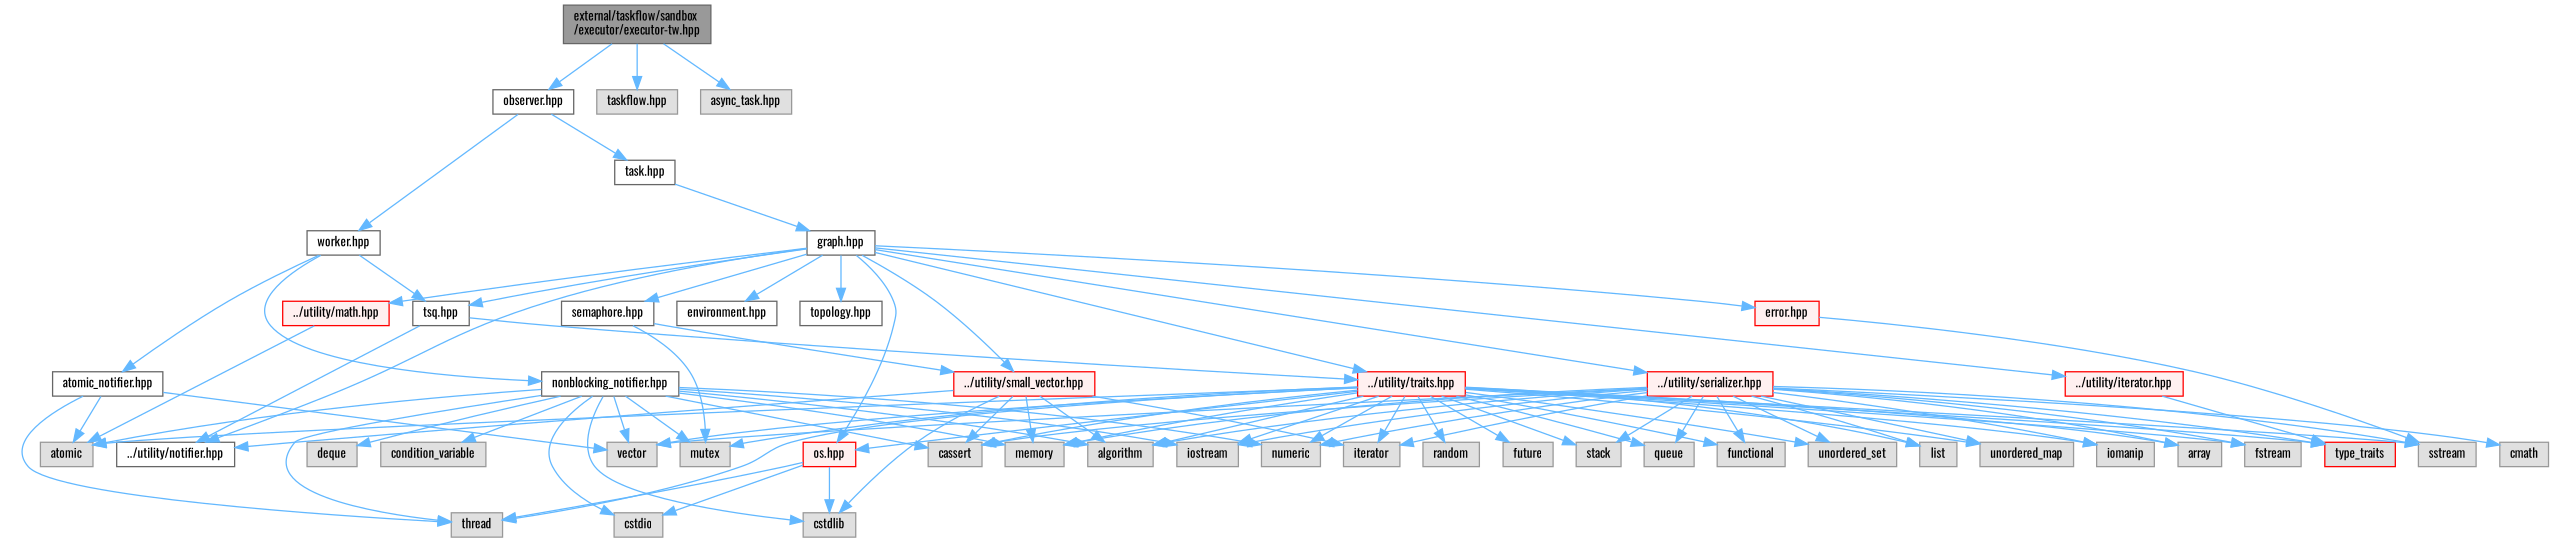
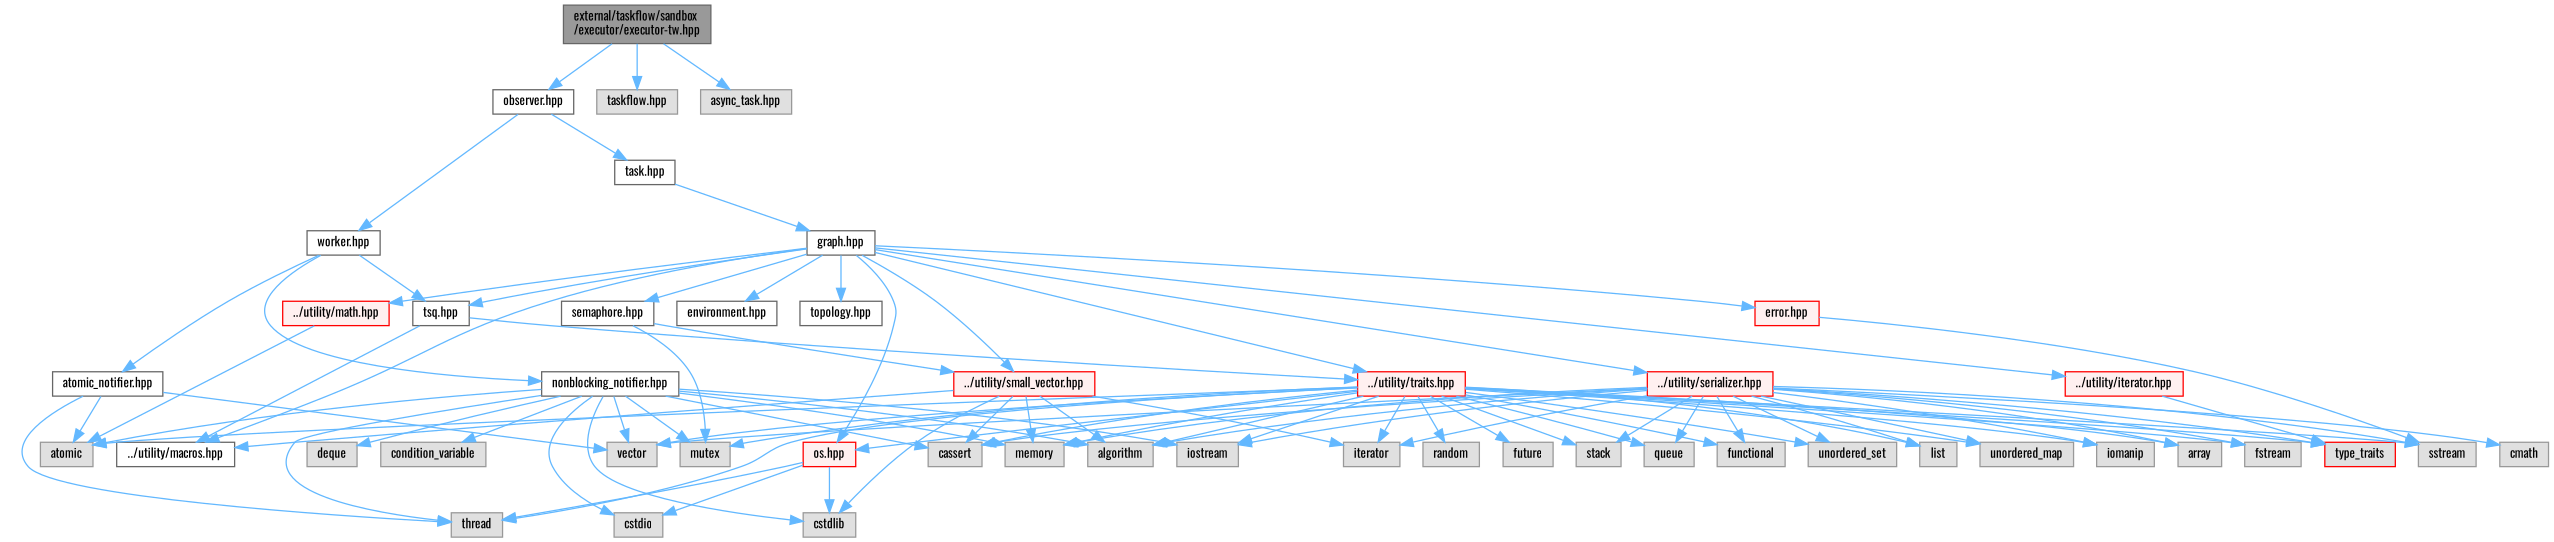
node "../utility/notifier.hpp": label "../utility/notifier.hpp" -> "../utility/macros.hpp"
node "numeric": removed
